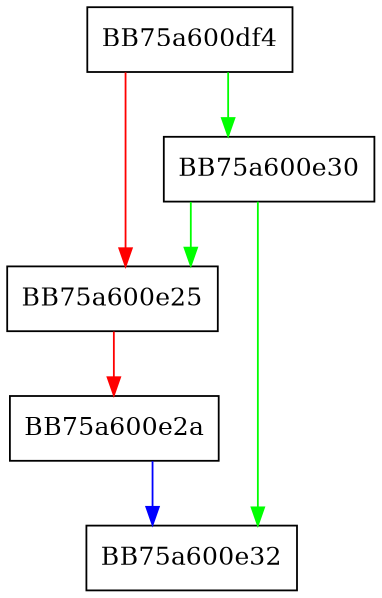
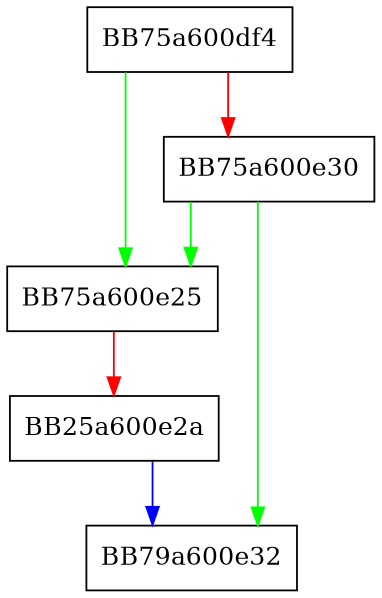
edge "BB75a600df4" -> "BB75a600e30": color green -> red
edge "BB75a600df4" -> "BB75a600e25": color red -> green
node "BB75a600e2a": label "BB75a600e2a" -> "BB25a600e2a"
node "BB75a600e32": label "BB75a600e32" -> "BB79a600e32"
